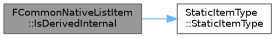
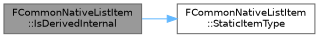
node "StaticItemType ::StaticItemType": label "StaticItemType ::StaticItemType" -> "FCommonNativeListItem ::StaticItemType"
